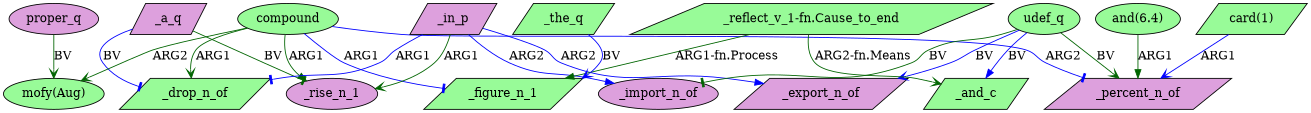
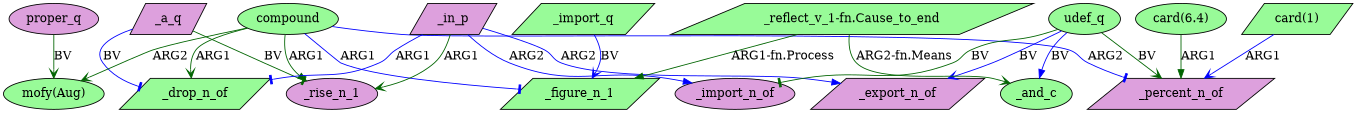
node "_the_q": label "_the_q" -> "_import_q"
node "and(6.4)": label "and(6.4)" -> "card(6.4)"
node "_and_c": shape parallelogram -> ellipse
